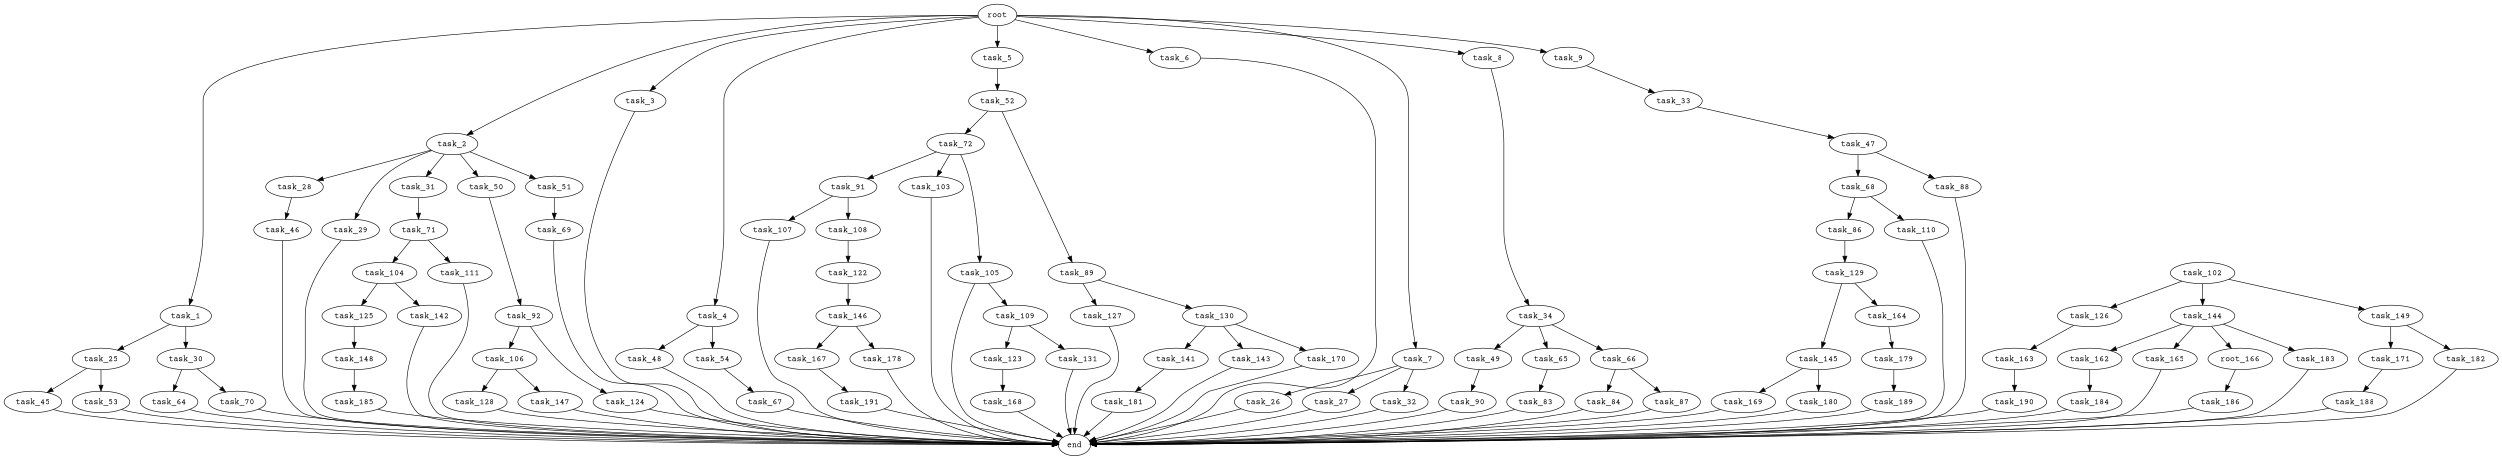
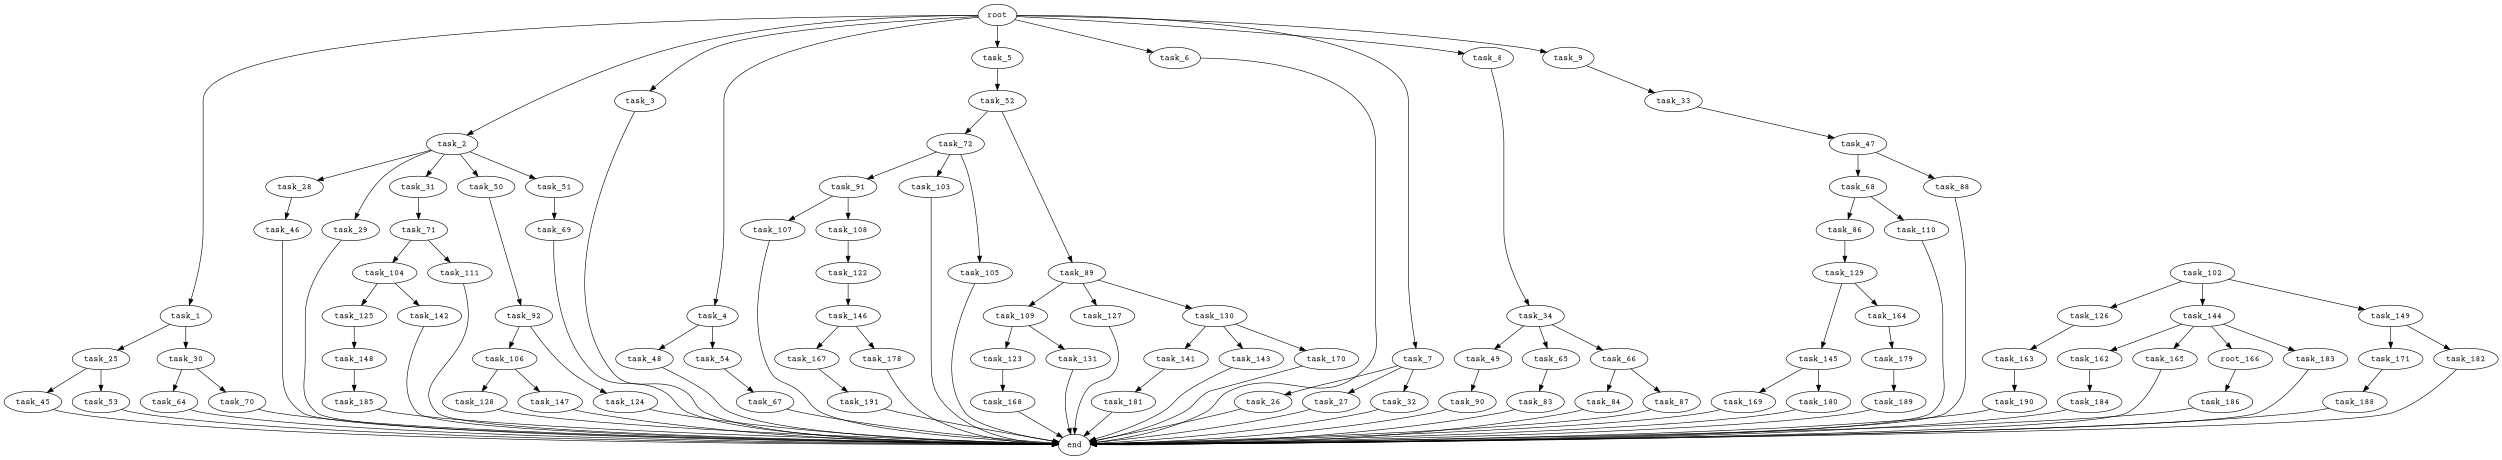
edge "task_105" -> "task_109": now "task_89" -> "task_109"
